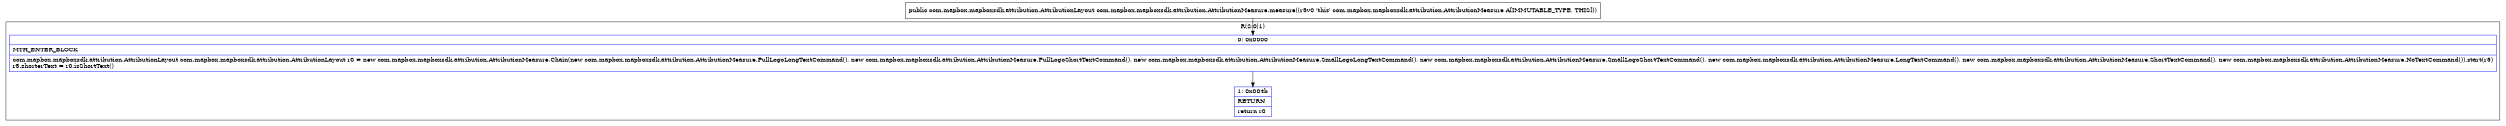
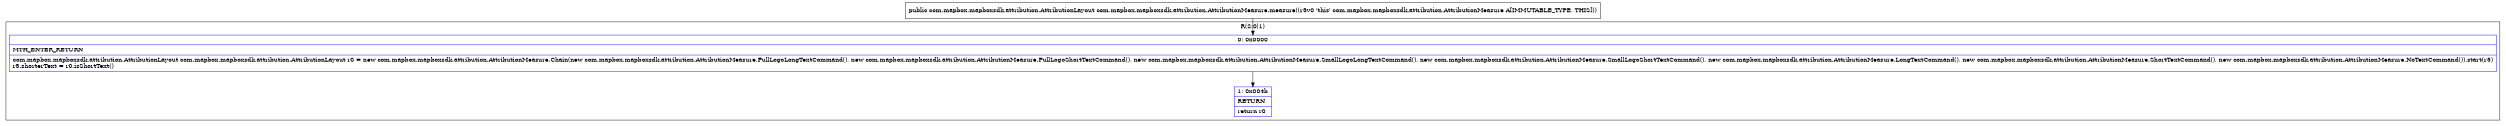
node "0: 0x0000": text "MTH_ENTER_BLOCK" -> "MTH_ENTER_RETURN"
